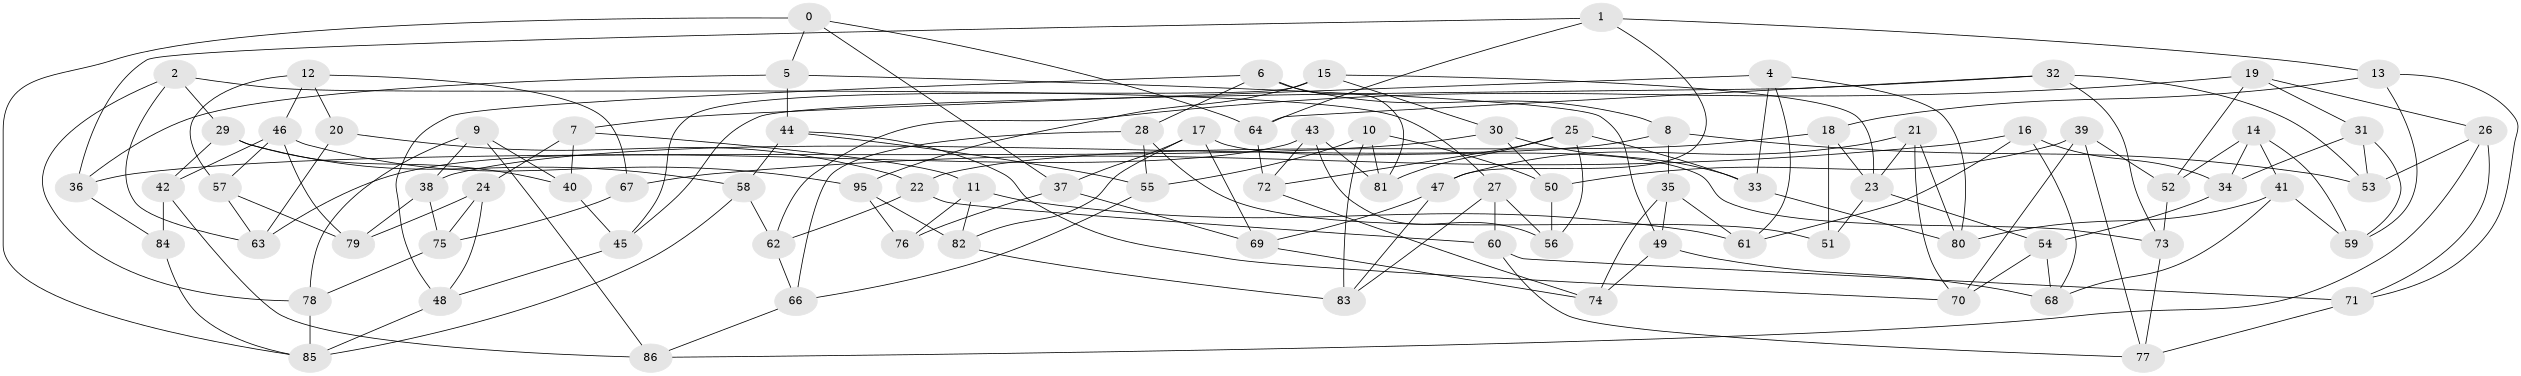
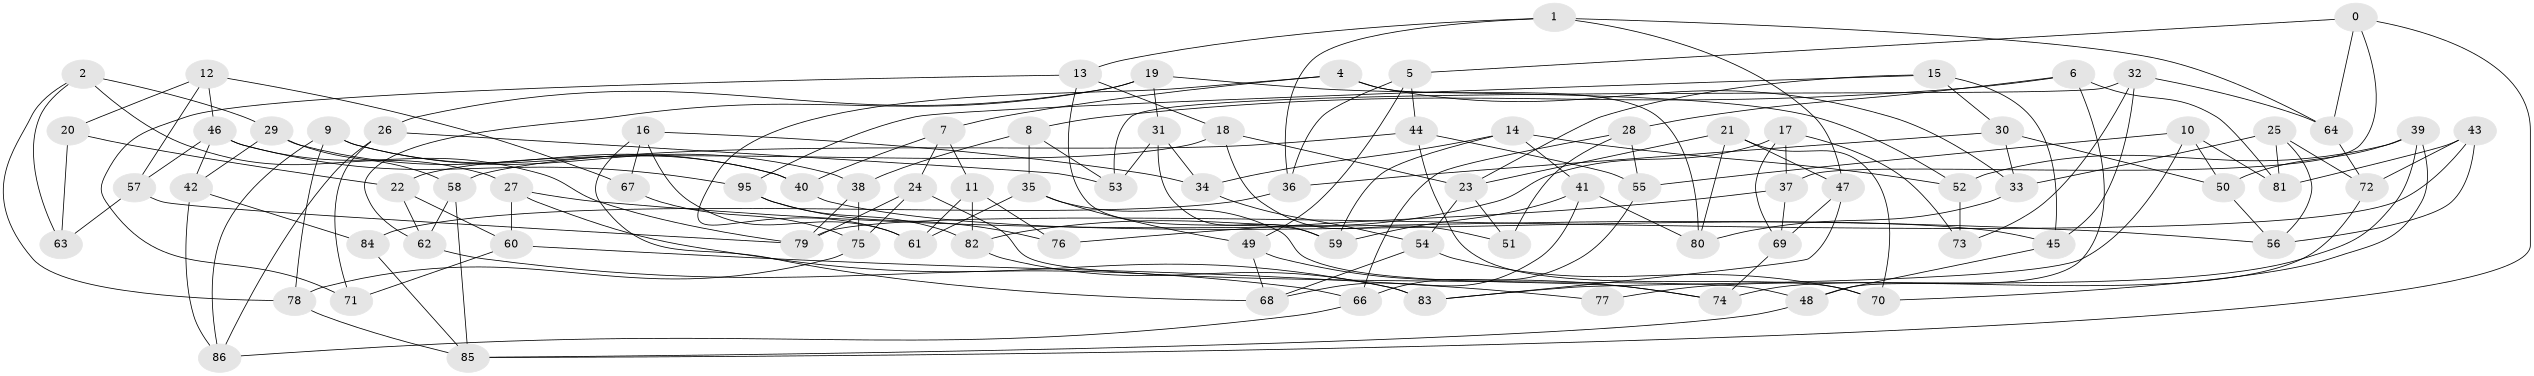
edge "43" -- "63": now "43" -- "79"
edge "73" -- "77": removed
edge "71" -- "77": removed
